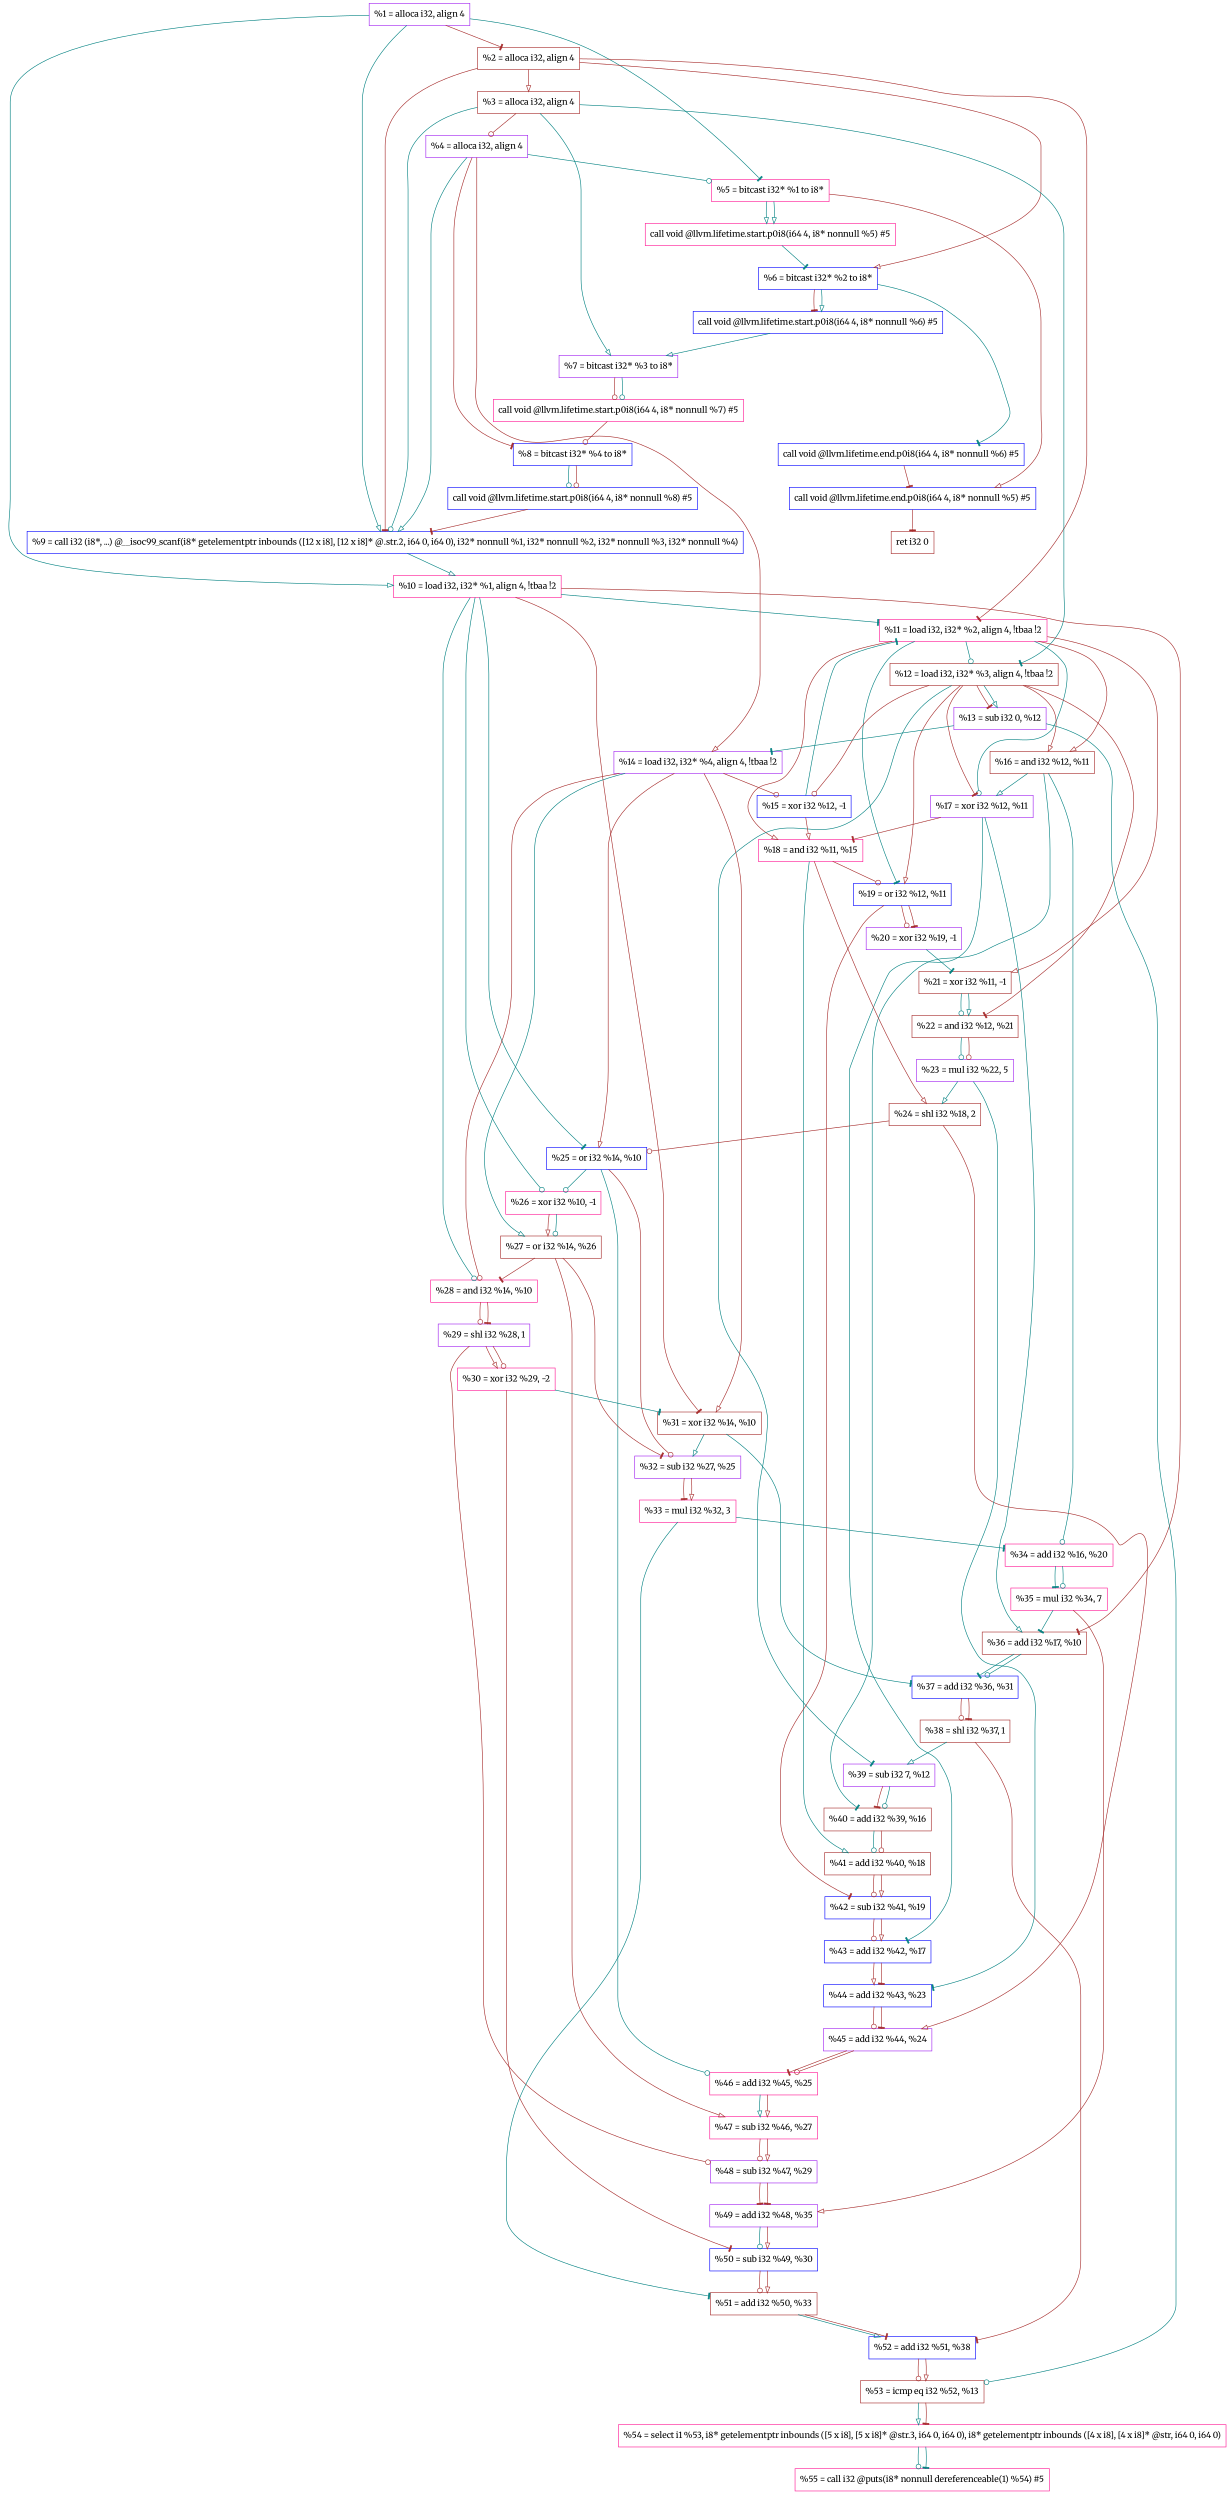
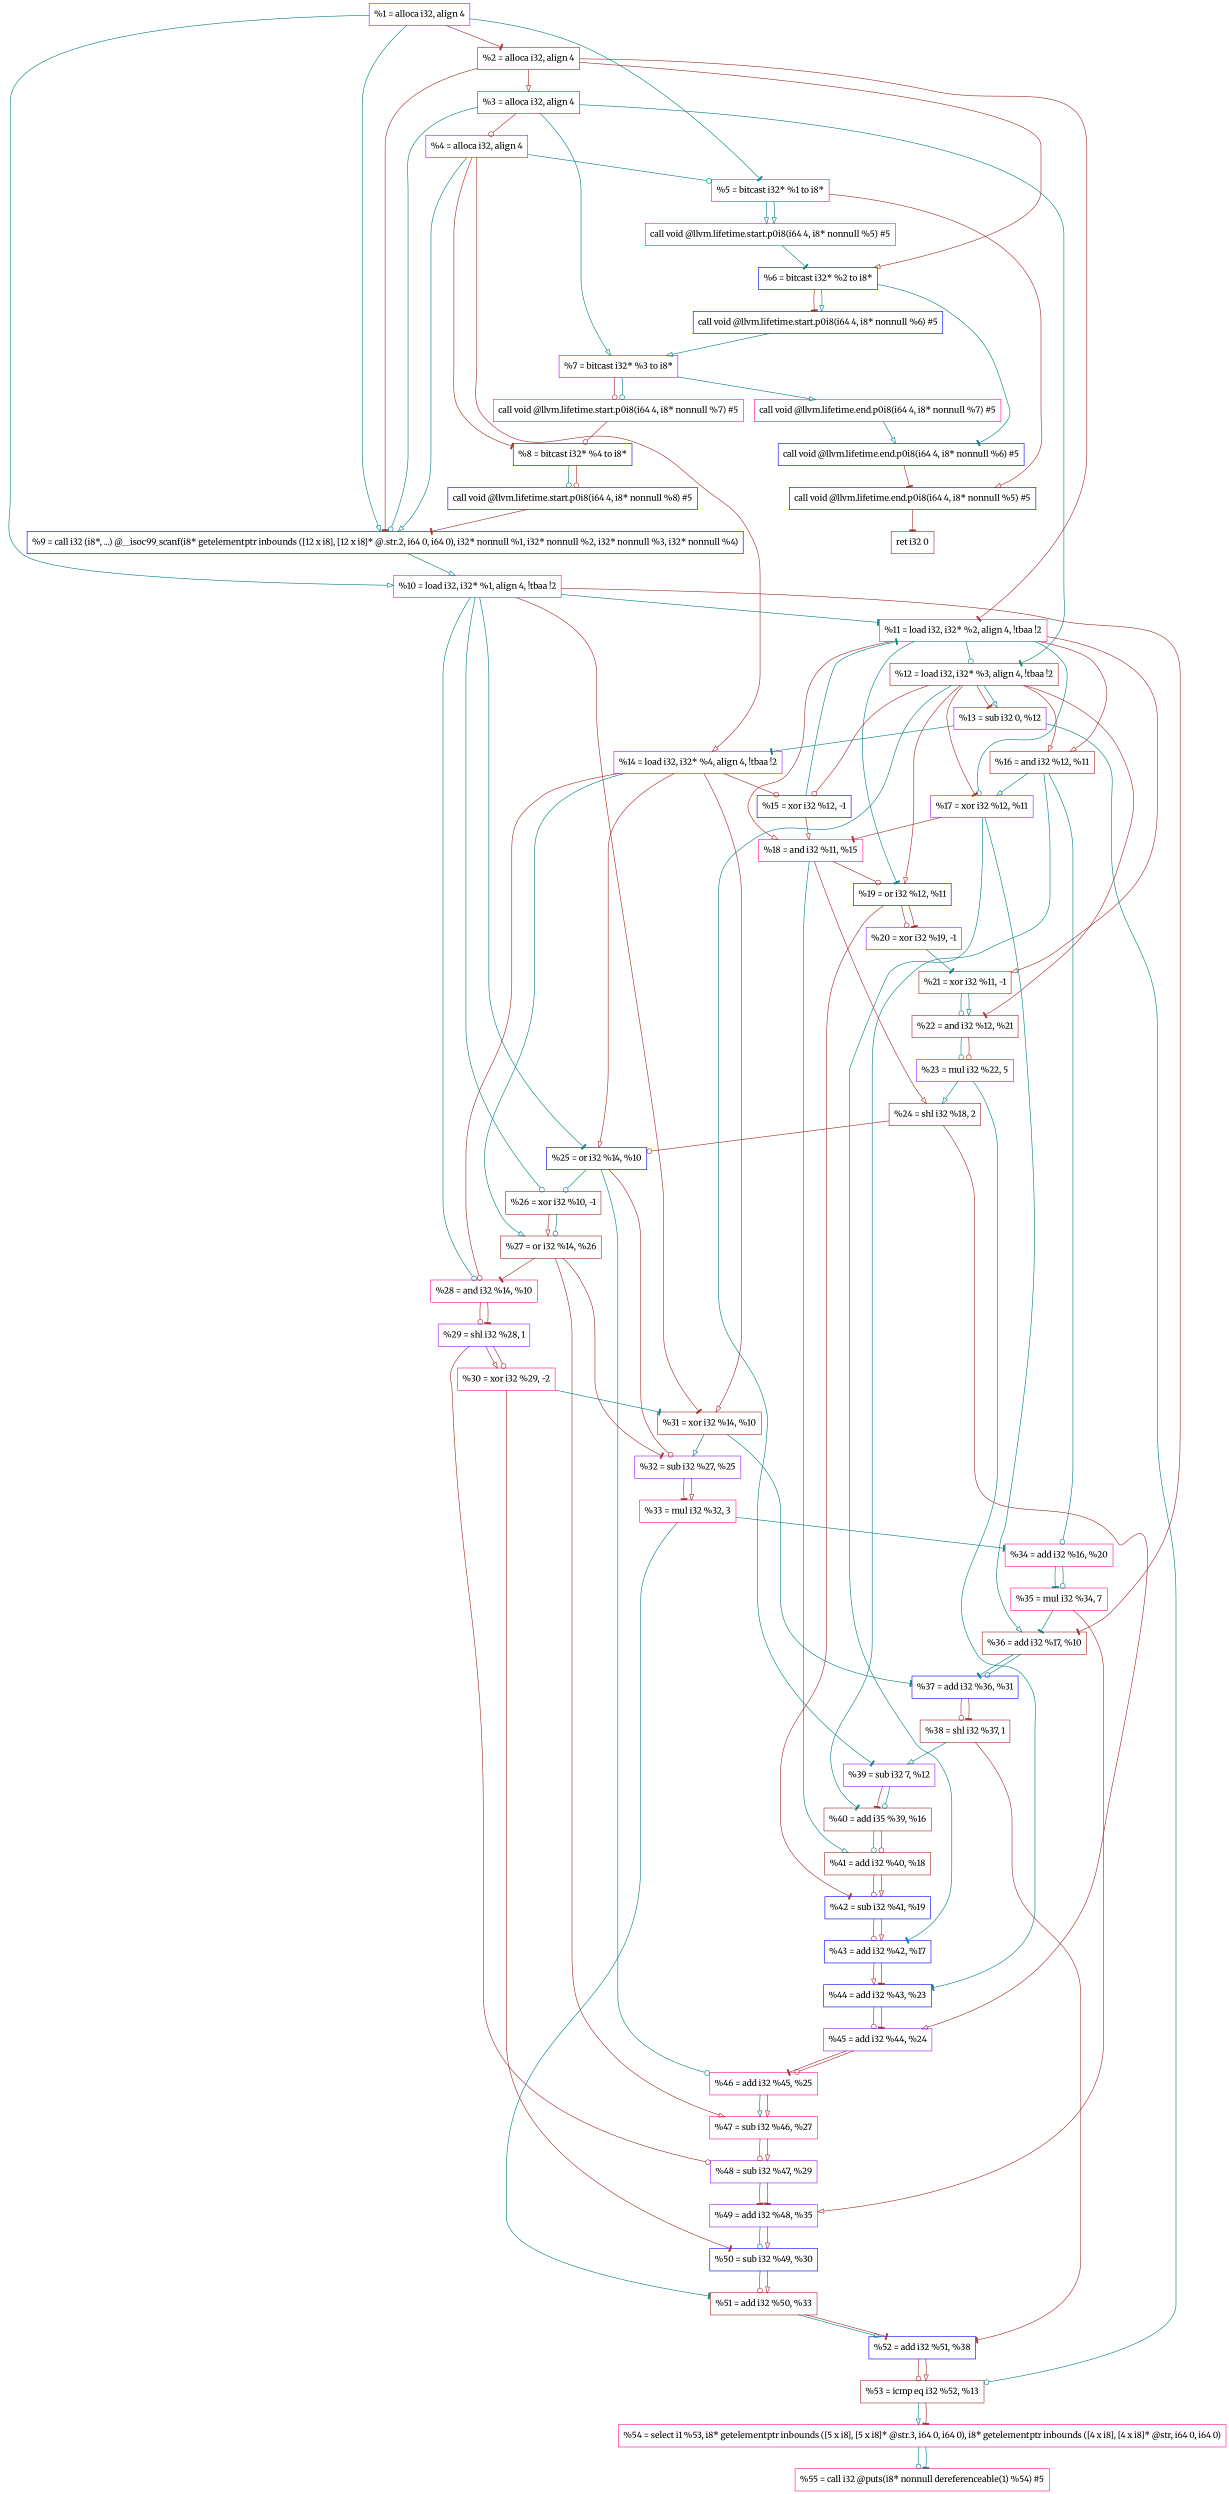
node "call void @llvm.lifetime.end.p0i8(i64 4, i8* nonnull %7) #5": added
node "%26 = xor i32 %10, -1": color deeppink -> brown
node "%40 = add i32 %39, %16": label "%40 = add i32 %39, %16" -> "%40 = add i35 %39, %16"
